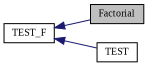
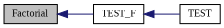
edge "Factorial" -> "TEST_F": reversed
